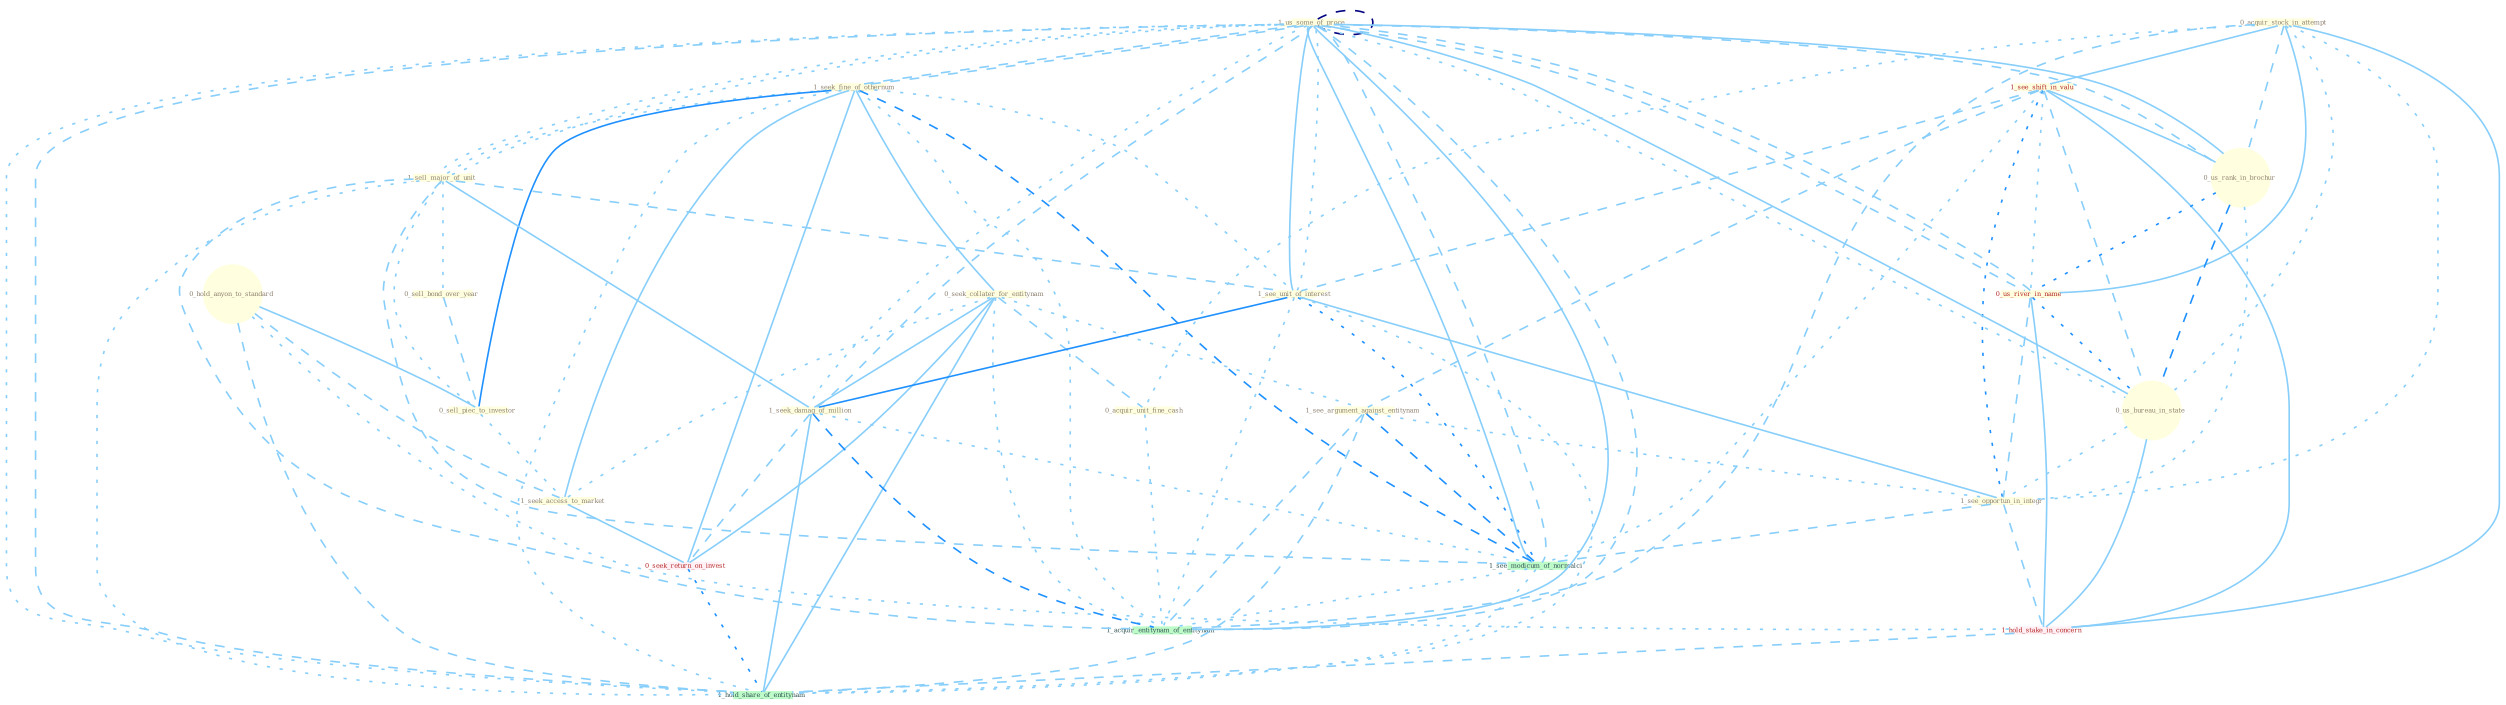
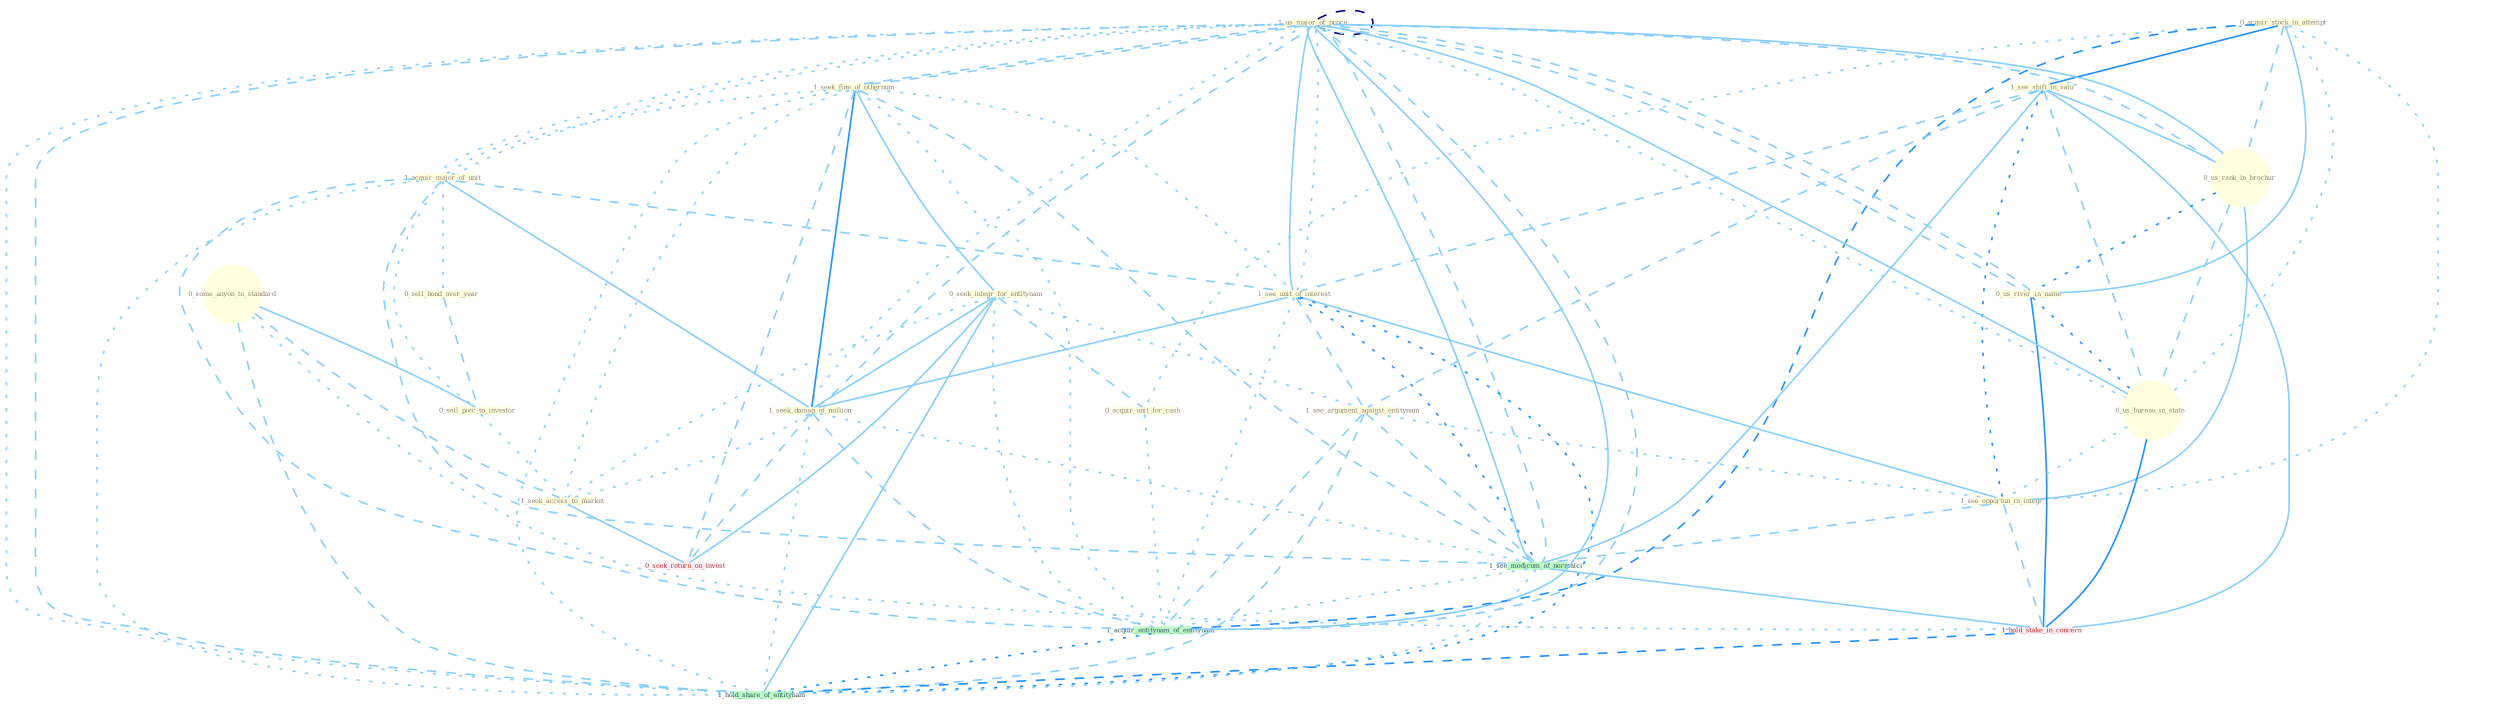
node "1_us_some_of_proce": label "1_us_some_of_proce" -> "1_us_major_of_proce"
edge "0_acquir_stock_in_attempt" -- "1_see_shift_in_valu": color #87cefa -> #1e90ff
node "1_see_shift_in_valu": fontcolor #b22222 -> #8b7d6b
edge "1_seek_fine_of_othernum" -- "0_sell_piec_to_investor": now "1_seek_fine_of_othernum" -- "1_seek_damag_of_million"
node "1_sell_major_of_unit": label "1_sell_major_of_unit" -> "1_acquir_major_of_unit"
edge "1_see_shift_in_valu" -- "0_us_river_in_name": removed
edge "1_seek_fine_of_othernum" -- "1_seek_access_to_market": style solid -> dotted
edge "0_us_rank_in_brochur" -- "0_us_bureau_in_state": color #1e90ff -> #87cefa
node "0_hold_anyon_to_standard": label "0_hold_anyon_to_standard" -> "0_some_anyon_to_standard"
node "0_seek_collater_for_entitynam": label "0_seek_collater_for_entitynam" -> "0_seek_integr_for_entitynam"
node "0_us_river_in_name": fontcolor #b22222 -> #8b7d6b
edge "1_seek_fine_of_othernum" -- "0_seek_return_on_invest": style solid -> dashed
edge "0_acquir_stock_in_attempt" -- "1_acquir_entitynam_of_entitynam": color #87cefa -> #1e90ff
edge "1_seek_fine_of_othernum" -- "1_see_modicum_of_normalci": color #1e90ff -> #87cefa
edge "1_see_unit_of_interest" -- "1_seek_damag_of_million": color #1e90ff -> #87cefa
edge "1_see_unit_of_interest" -- "1_see_argument_against_entitynam": added
edge "1_see_shift_in_valu" -- "1_see_modicum_of_normalci": style dotted -> solid
edge "0_us_river_in_name" -- "1_see_opportun_in_integr": removed
node "0_acquir_unit_fine_cash": label "0_acquir_unit_fine_cash" -> "0_acquir_unit_for_cash"
edge "0_us_rank_in_brochur" -- "1_see_opportun_in_integr": style dotted -> solid
edge "0_acquir_stock_in_attempt" -- "1_hold_stake_in_concern": now "1_see_modicum_of_normalci" -- "1_hold_stake_in_concern"
edge "0_us_river_in_name" -- "1_hold_stake_in_concern": color #87cefa -> #1e90ff
edge "1_seek_damag_of_million" -- "1_seek_access_to_market": added
edge "1_see_argument_against_entitynam" -- "1_see_modicum_of_normalci": color #1e90ff -> #87cefa
edge "0_us_bureau_in_state" -- "1_hold_stake_in_concern": color #87cefa -> #1e90ff
edge "1_seek_damag_of_million" -- "1_hold_share_of_entitynam": style solid -> dotted
edge "1_seek_damag_of_million" -- "1_acquir_entitynam_of_entitynam": color #1e90ff -> #87cefa
edge "0_seek_return_on_invest" -- "1_hold_share_of_entitynam": now "1_acquir_entitynam_of_entitynam" -- "1_hold_share_of_entitynam"
edge "1_see_unit_of_interest" -- "1_hold_share_of_entitynam": color #87cefa -> #1e90ff
edge "1_hold_stake_in_concern" -- "1_hold_share_of_entitynam": color #87cefa -> #1e90ff
